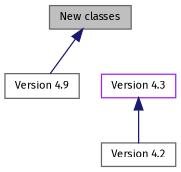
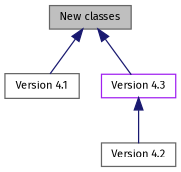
edge "Version 4.3" -> "New classes": added
node "Version 4.9": label "Version 4.9" -> "Version 4.1"
